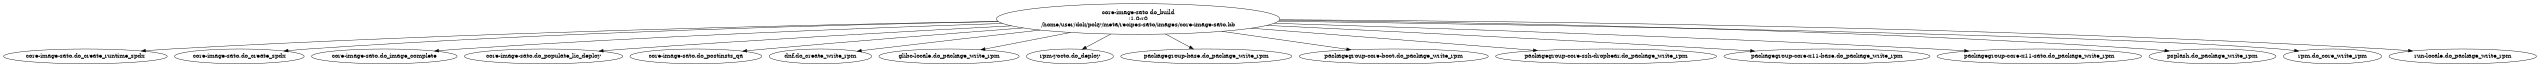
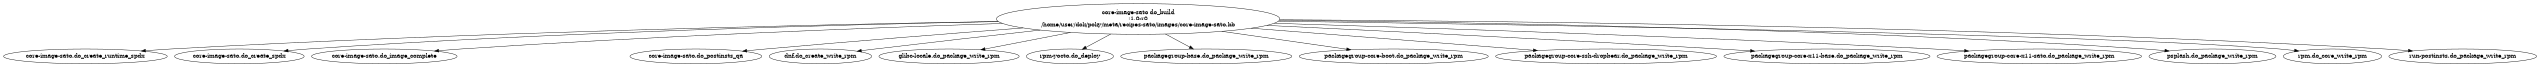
node "core-image-sato.do_populate_lic_deploy": removed
node "run-locale.do_package_write_rpm": label "run-locale.do_package_write_rpm" -> "run-postinsts.do_package_write_rpm"
